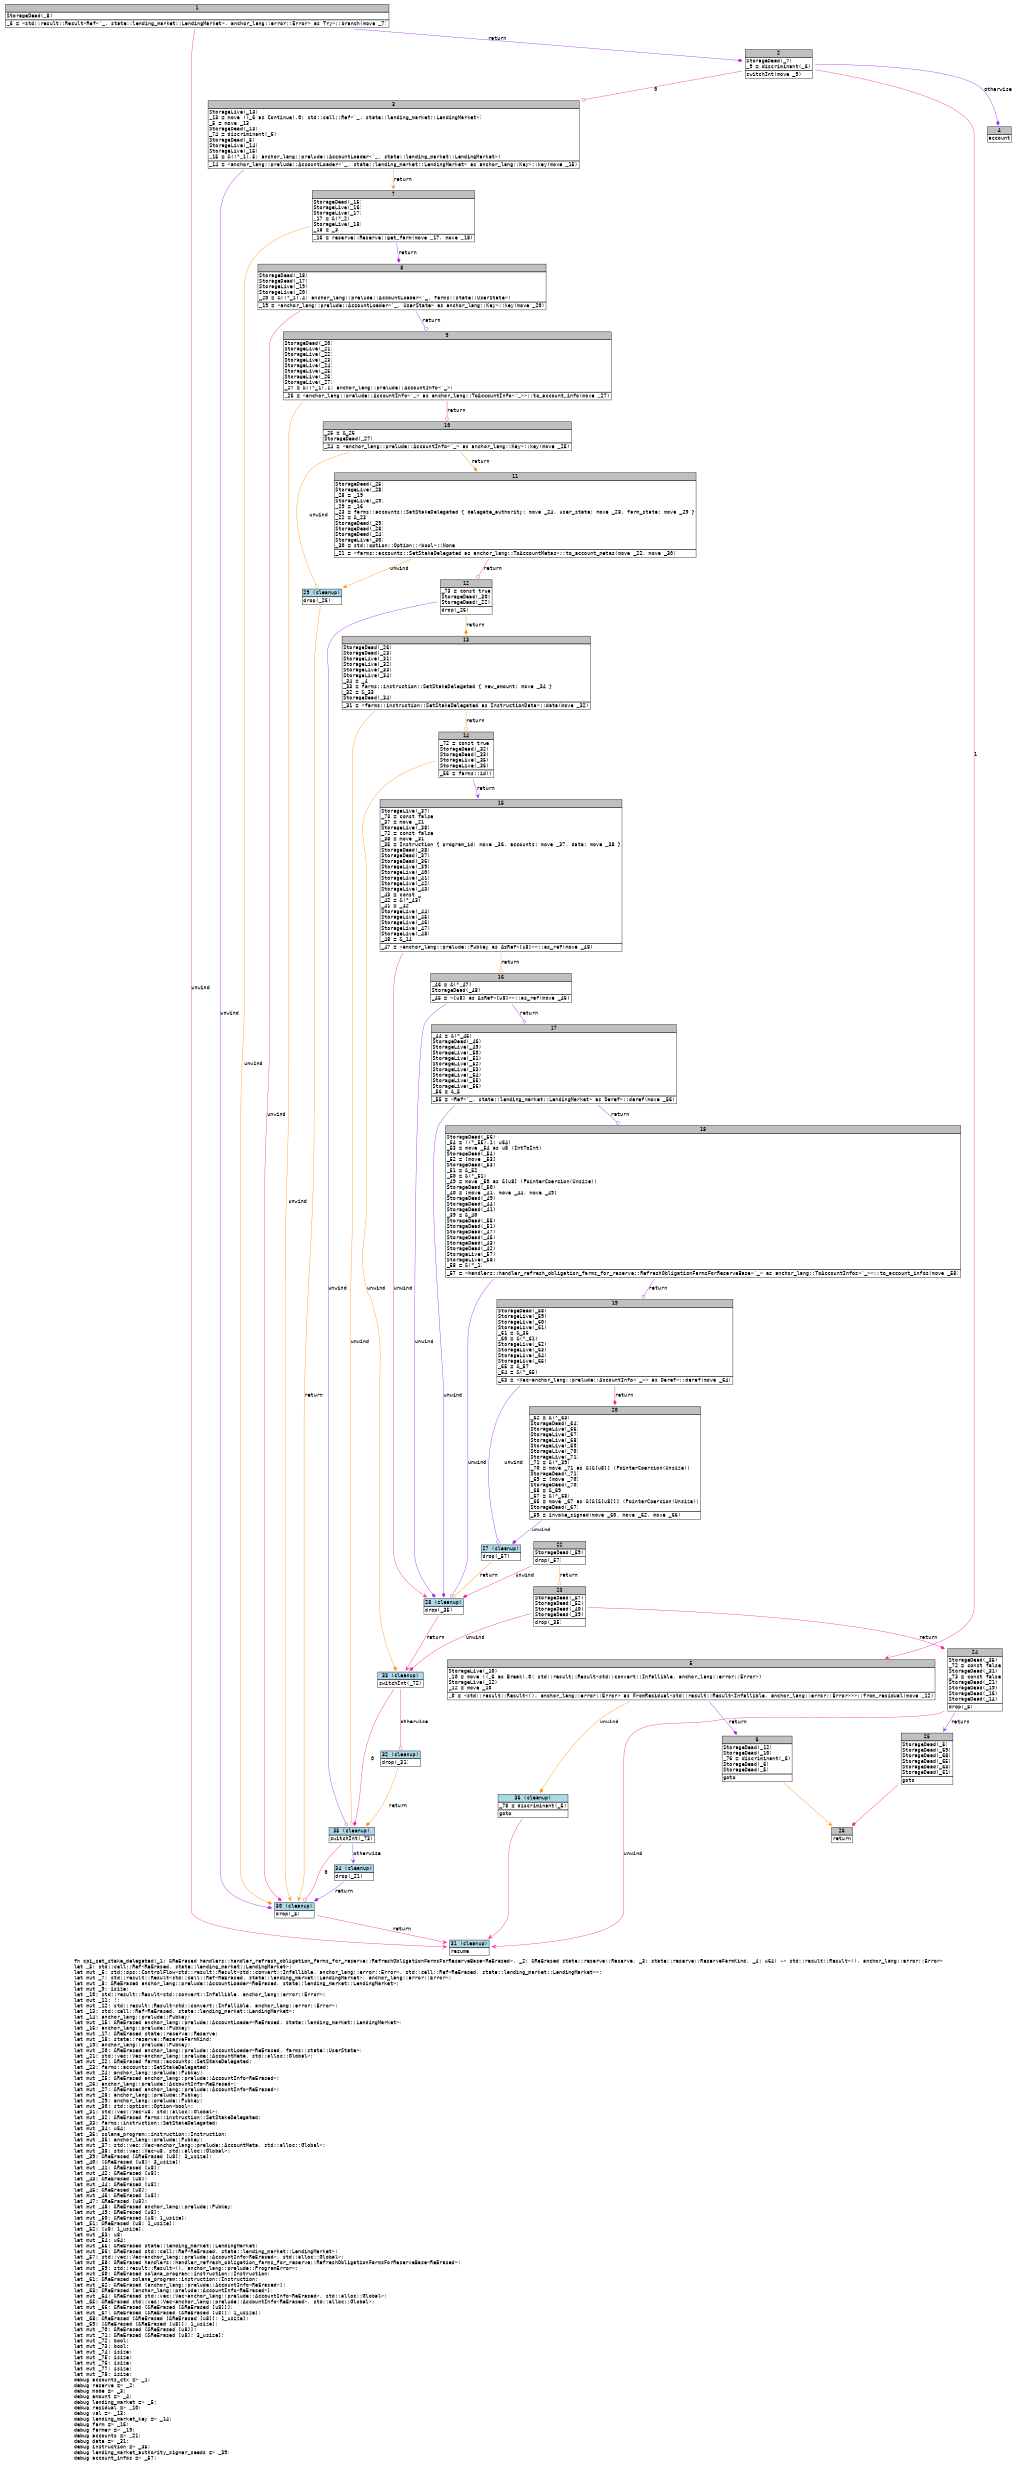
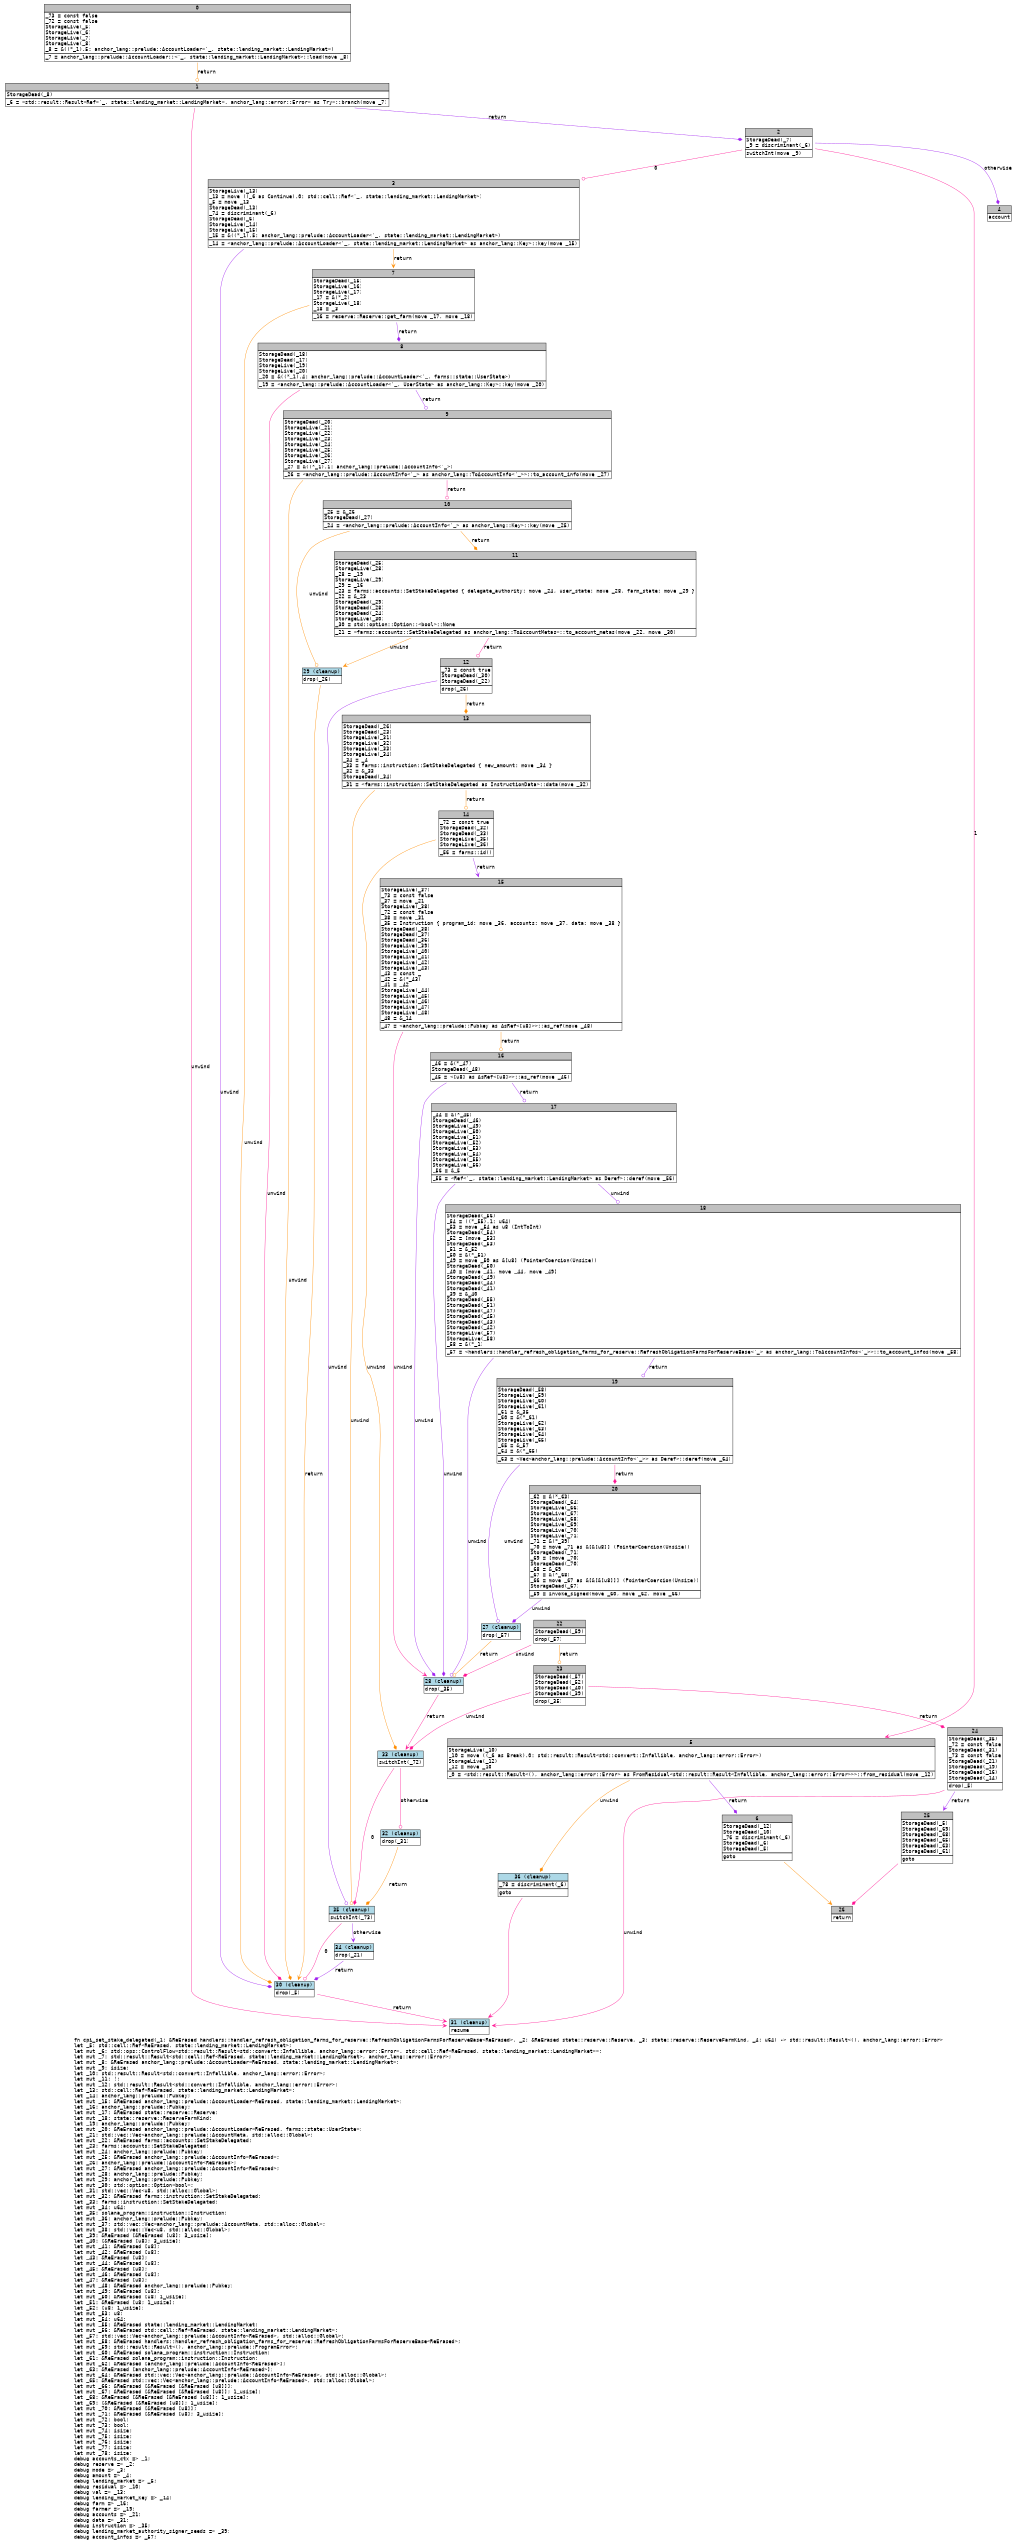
node "0": added
edge "17" -> "18": label "return" -> "unwind"
edge "9" -> "30 (cleanup)": arrowhead vee -> diamond
